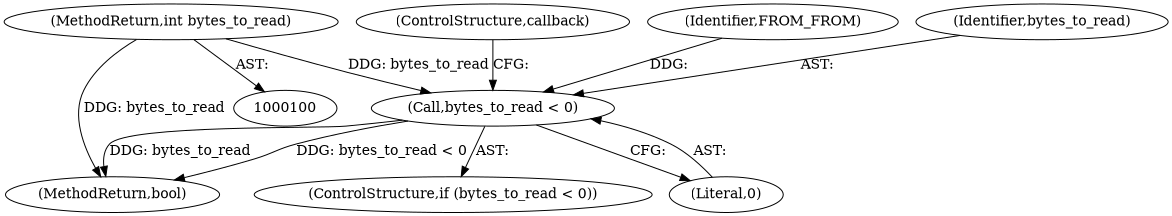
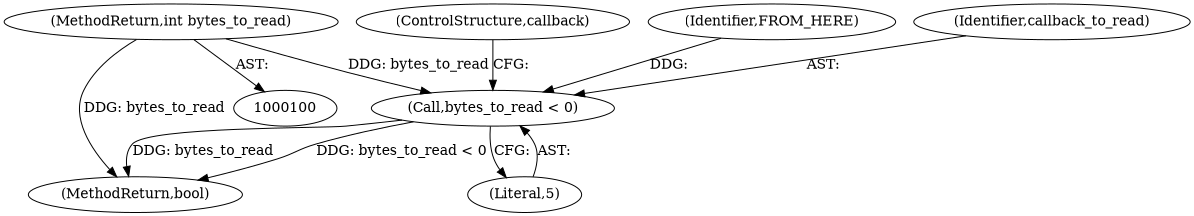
node "(Identifier,FROM_FROM)": label "(Identifier,FROM_FROM)" -> "(Identifier,FROM_HERE)"
node "(Identifier,bytes_to_read)": label "(Identifier,bytes_to_read)" -> "(Identifier,callback_to_read)"
node "(ControlStructure,if (bytes_to_read < 0))": removed
node "(Literal,0)": label "(Literal,0)" -> "(Literal,5)"
